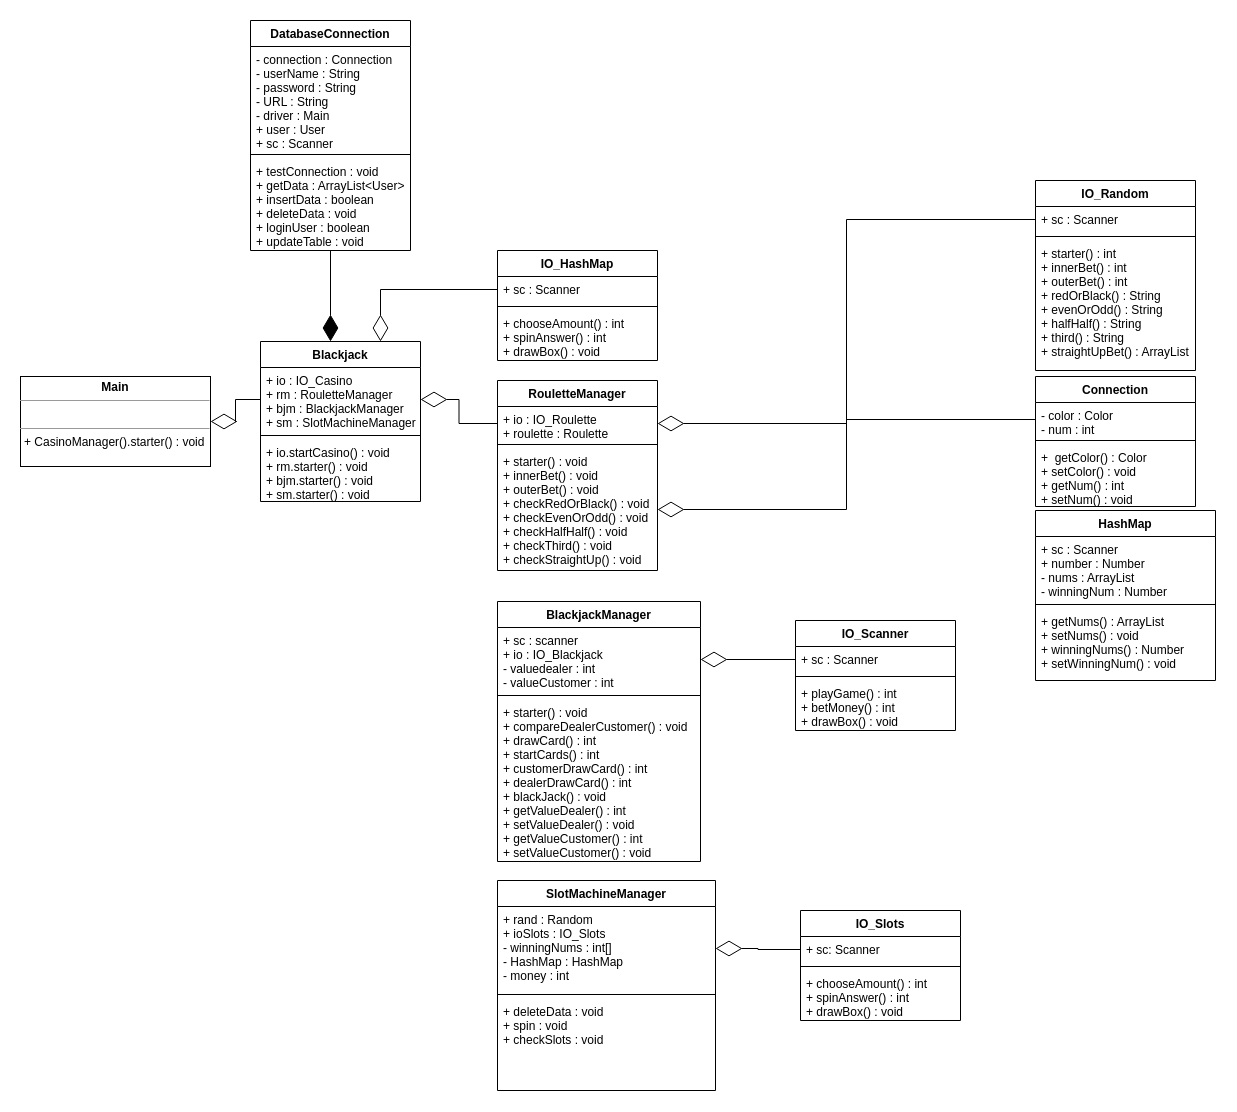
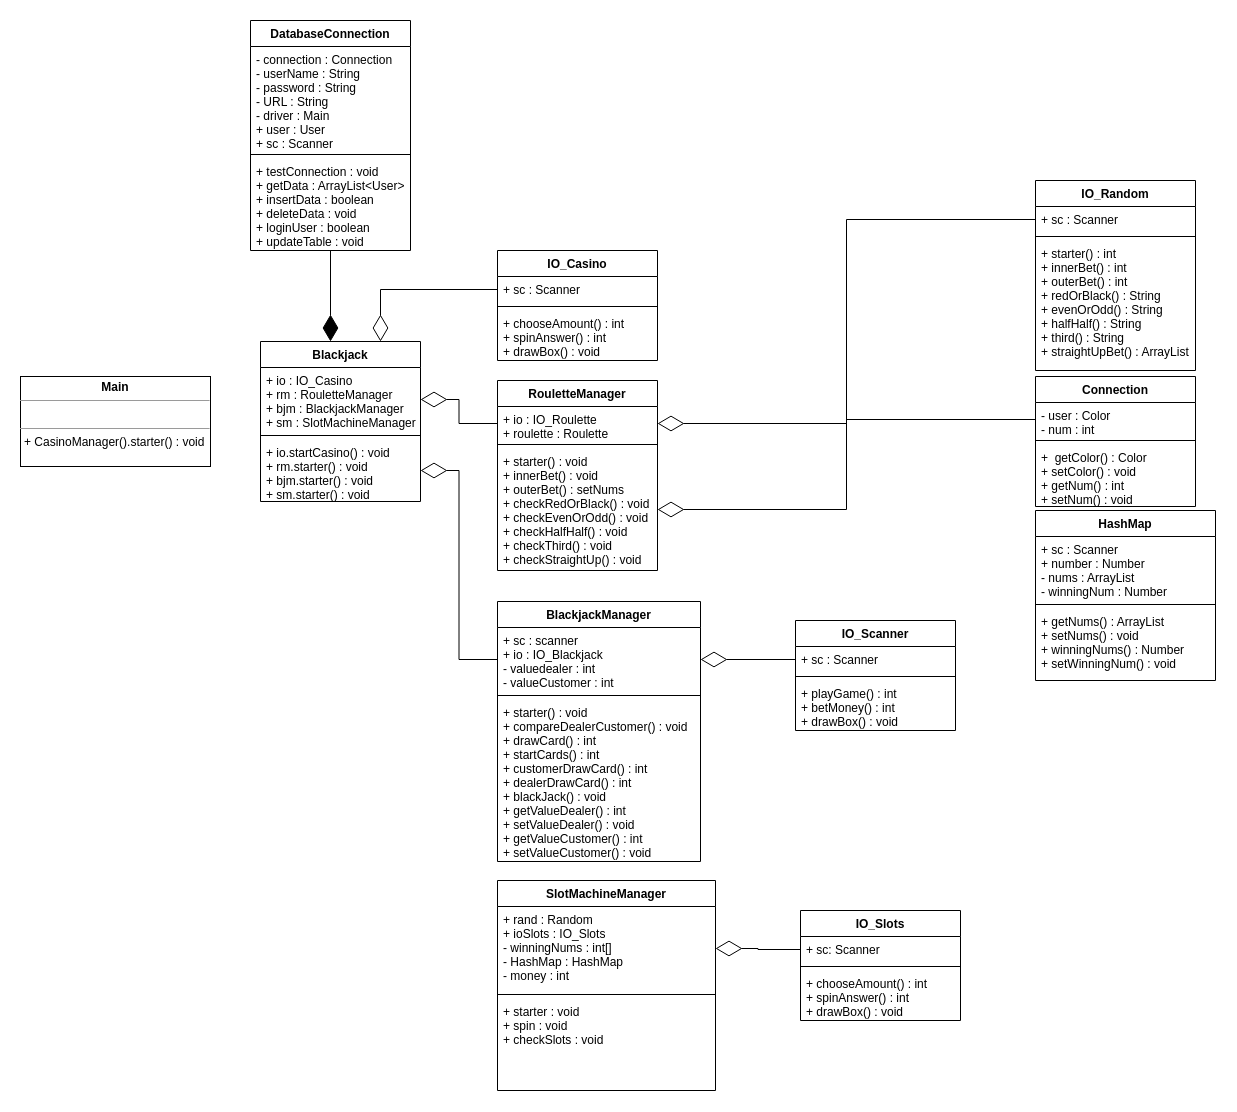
node "IO_HashMap": label "IO_HashMap" -> "IO_Casino"
edge "+ io : IO_Casino + rm : RouletteManager + bjm : BlackjackManager + sm : SlotMachineManager" -> "Main + CasinoManager().starter() : void": removed
node "- color : Color - num : int": label "- color : Color - num : int" -> "- user : Color - num : int"
node "+ starter() : void + innerBet() : void + outerBet() : void + checkRedOrBlack() : void + checkEvenOrOdd() : void + checkHalfHalf() : void + checkThird() : void + checkStraightUp() : void": label "+ starter() : void + innerBet() : void + outerBet() : void + checkRedOrBlack() : void + checkEvenOrOdd() : void + checkHalfHalf() : void + checkThird() : void + checkStraightUp() : void" -> "+ starter() : void + innerBet() : void + outerBet() : setNums + checkRedOrBlack() : void + checkEvenOrOdd() : void + checkHalfHalf() : void + checkThird() : void + checkStraightUp() : void"
edge "+ sc : scanner + io : IO_Blackjack - valuedealer : int - valueCustomer : int" -> "+ io.startCasino() : void + rm.starter() : void + bjm.starter() : void + sm.starter() : void": added
node "+ deleteData : void + spin : void + checkSlots : void": label "+ deleteData : void + spin : void + checkSlots : void" -> "+ starter : void + spin : void + checkSlots : void"
